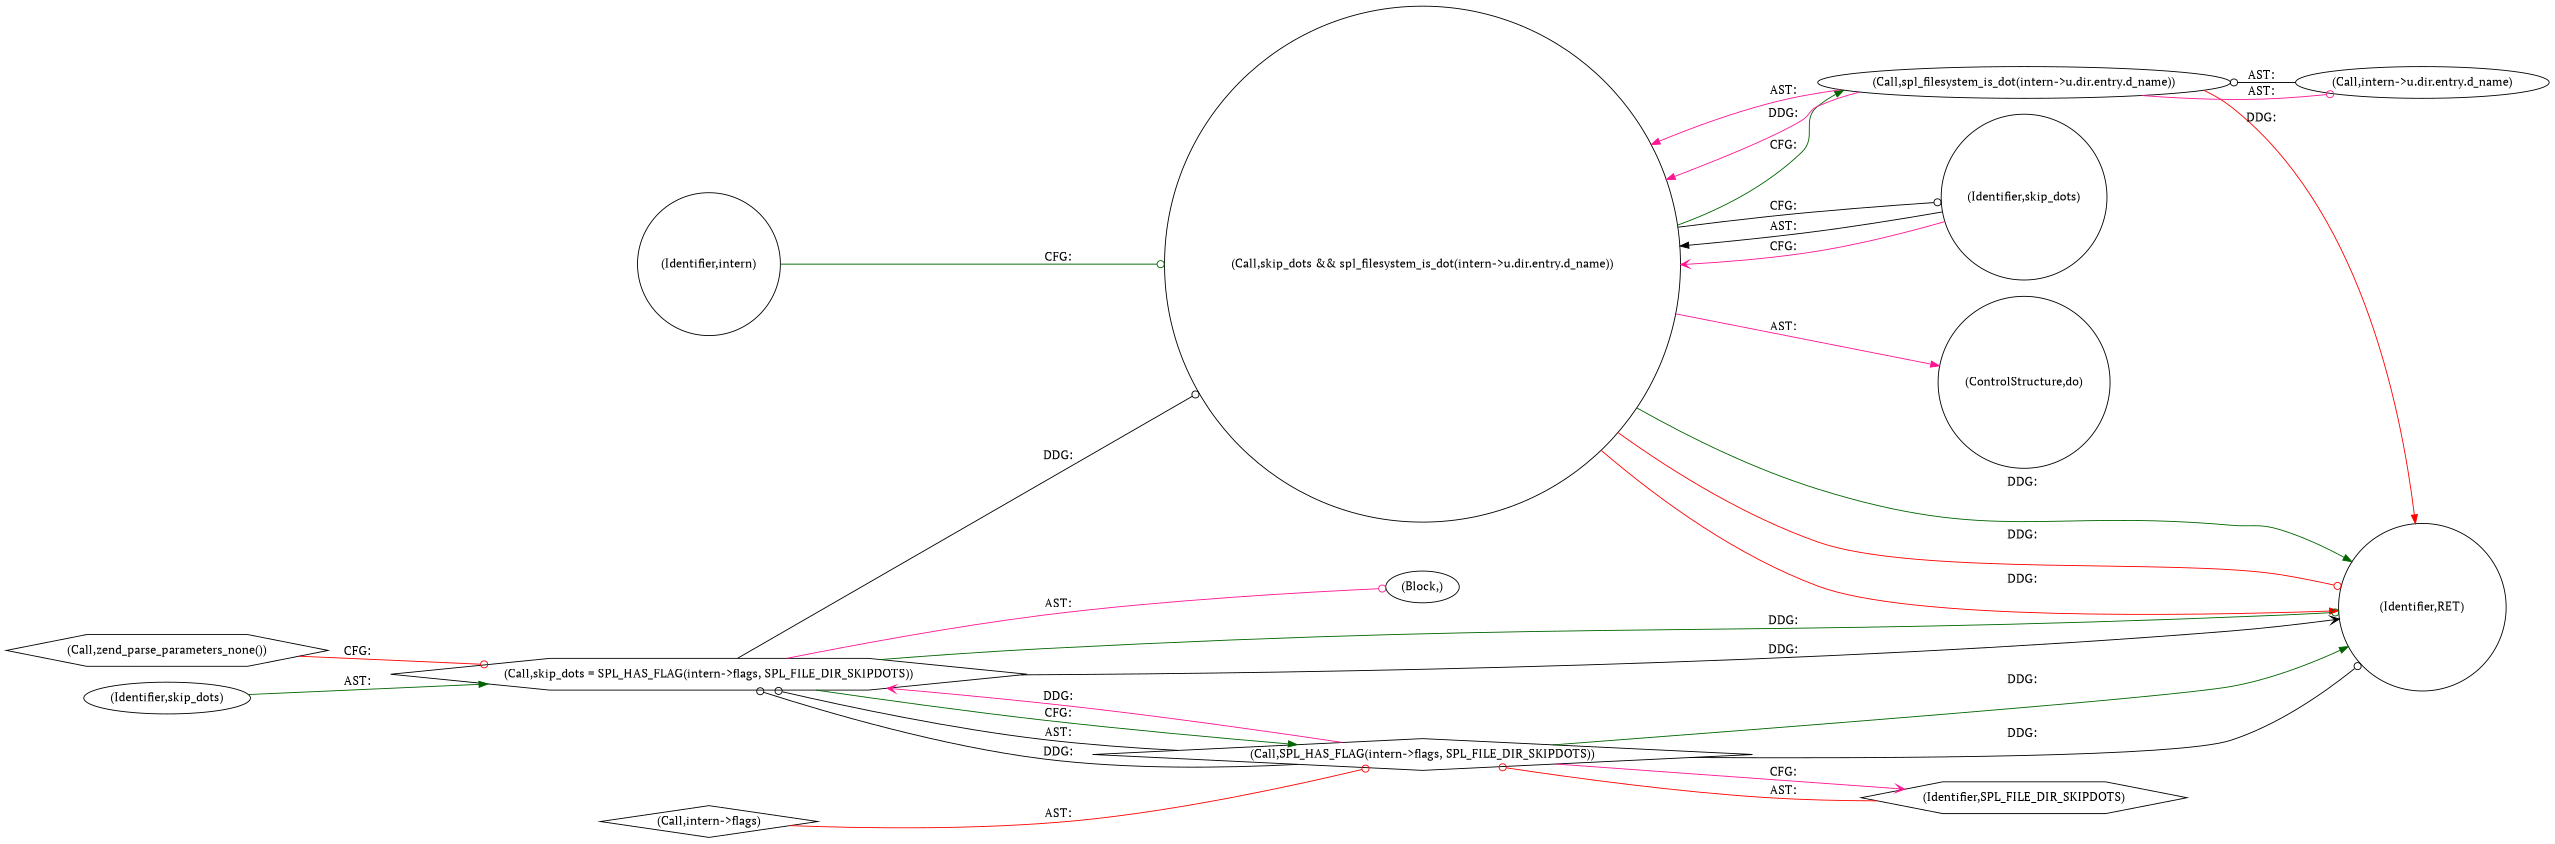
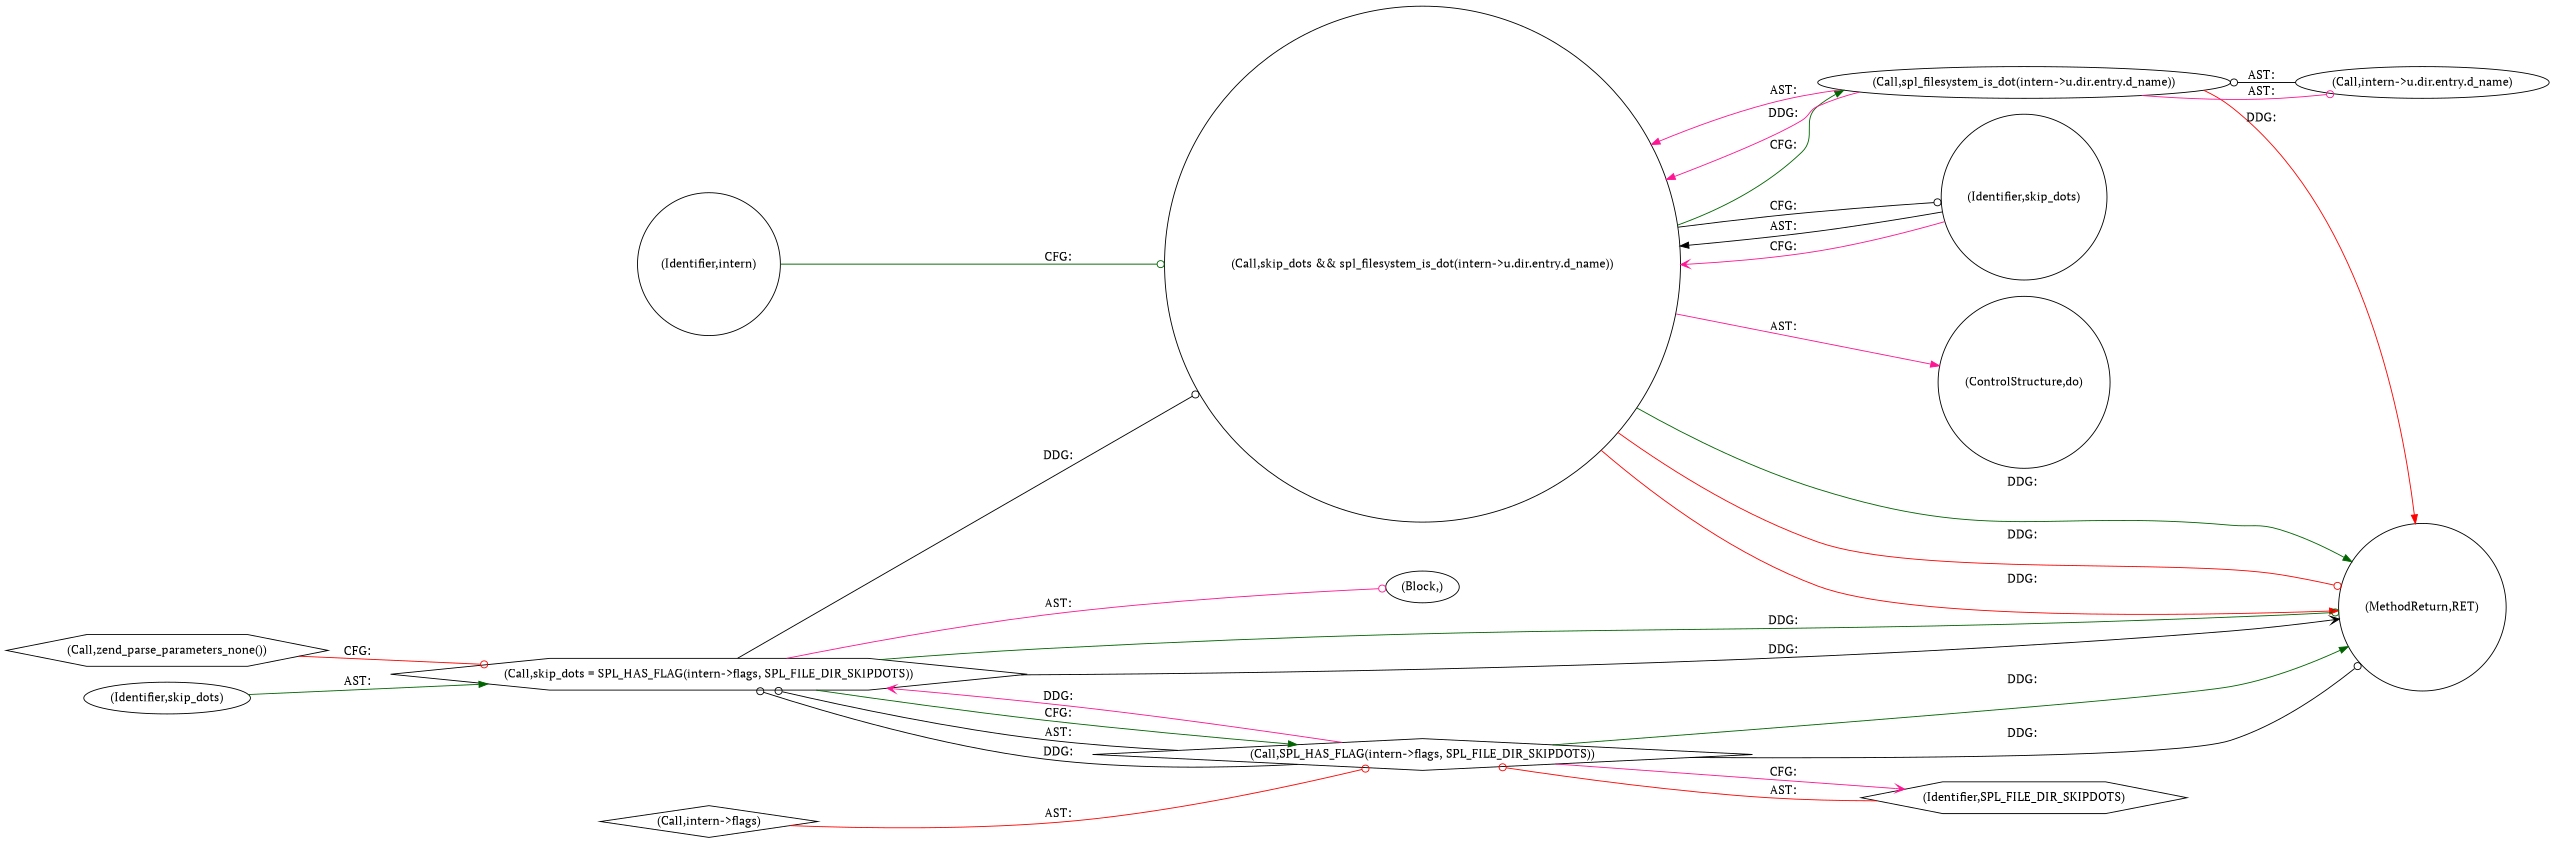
node "(Identifier,RET)": label "(Identifier,RET)" -> "(MethodReturn,RET)"
